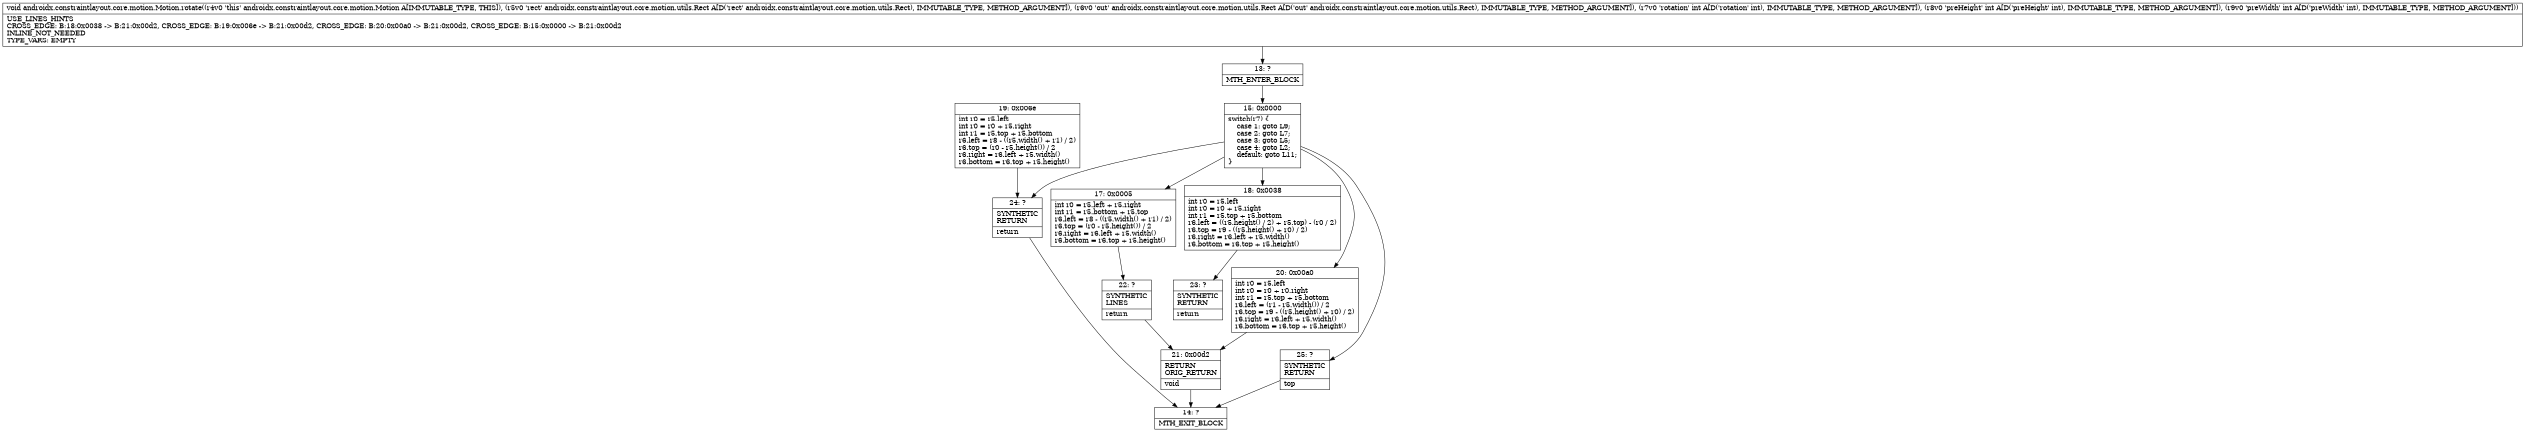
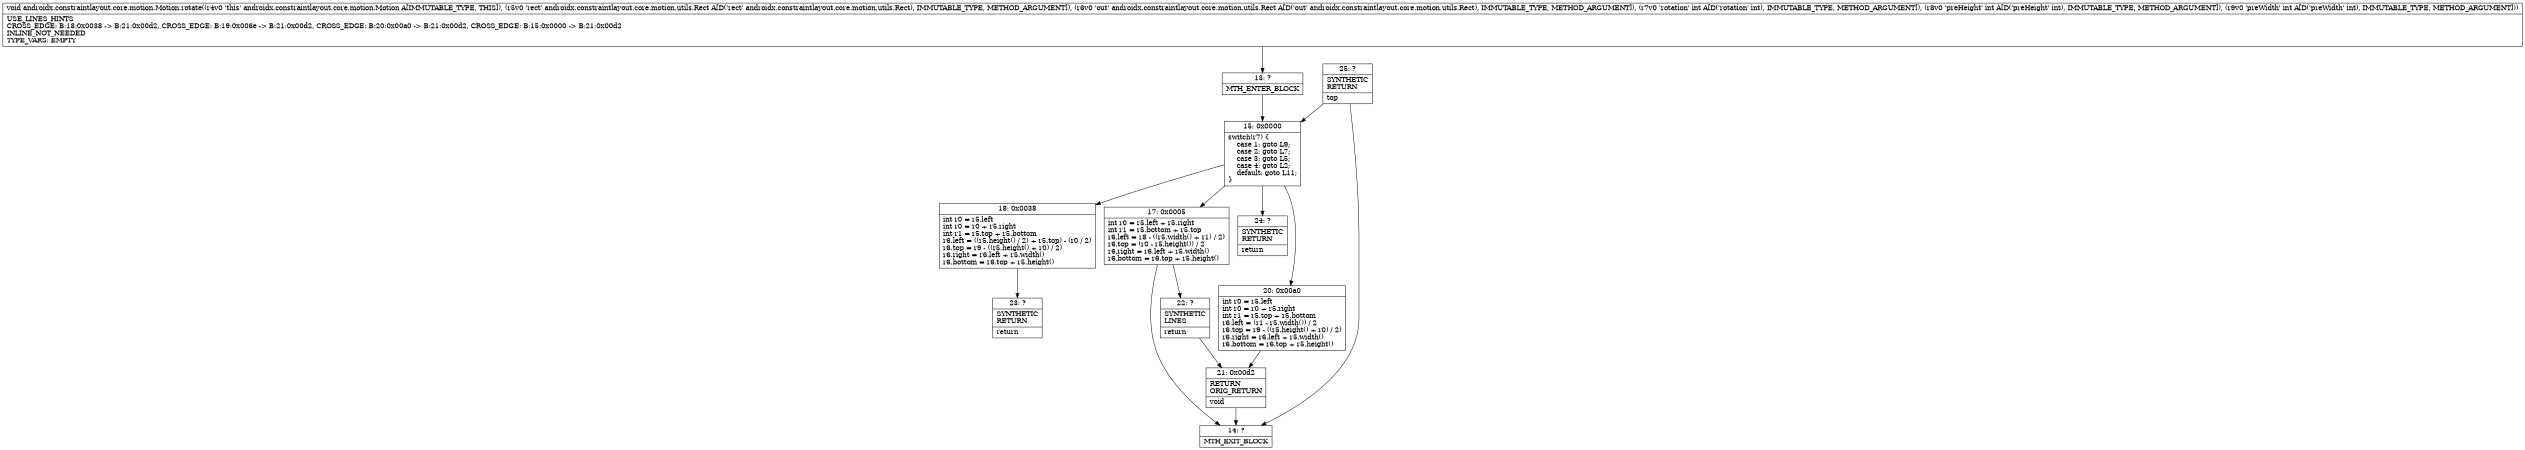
node "19: 0x006e": removed
edge "15: 0x0000" -> "25: ?": reversed
node "20: 0x00a0": text "int r0 = r0 + r0.right" -> "int r0 = r0 + r5.right"
edge "24: ?" -> "14: ?": now "17: 0x0005" -> "14: ?"
